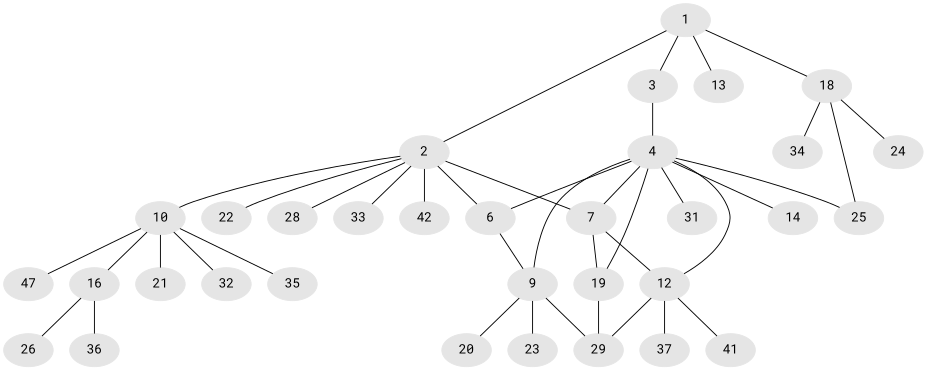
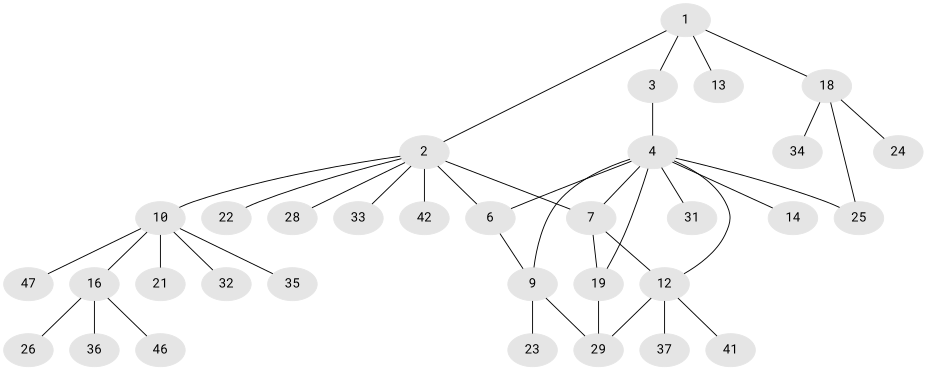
node "46": added
node "20": removed
